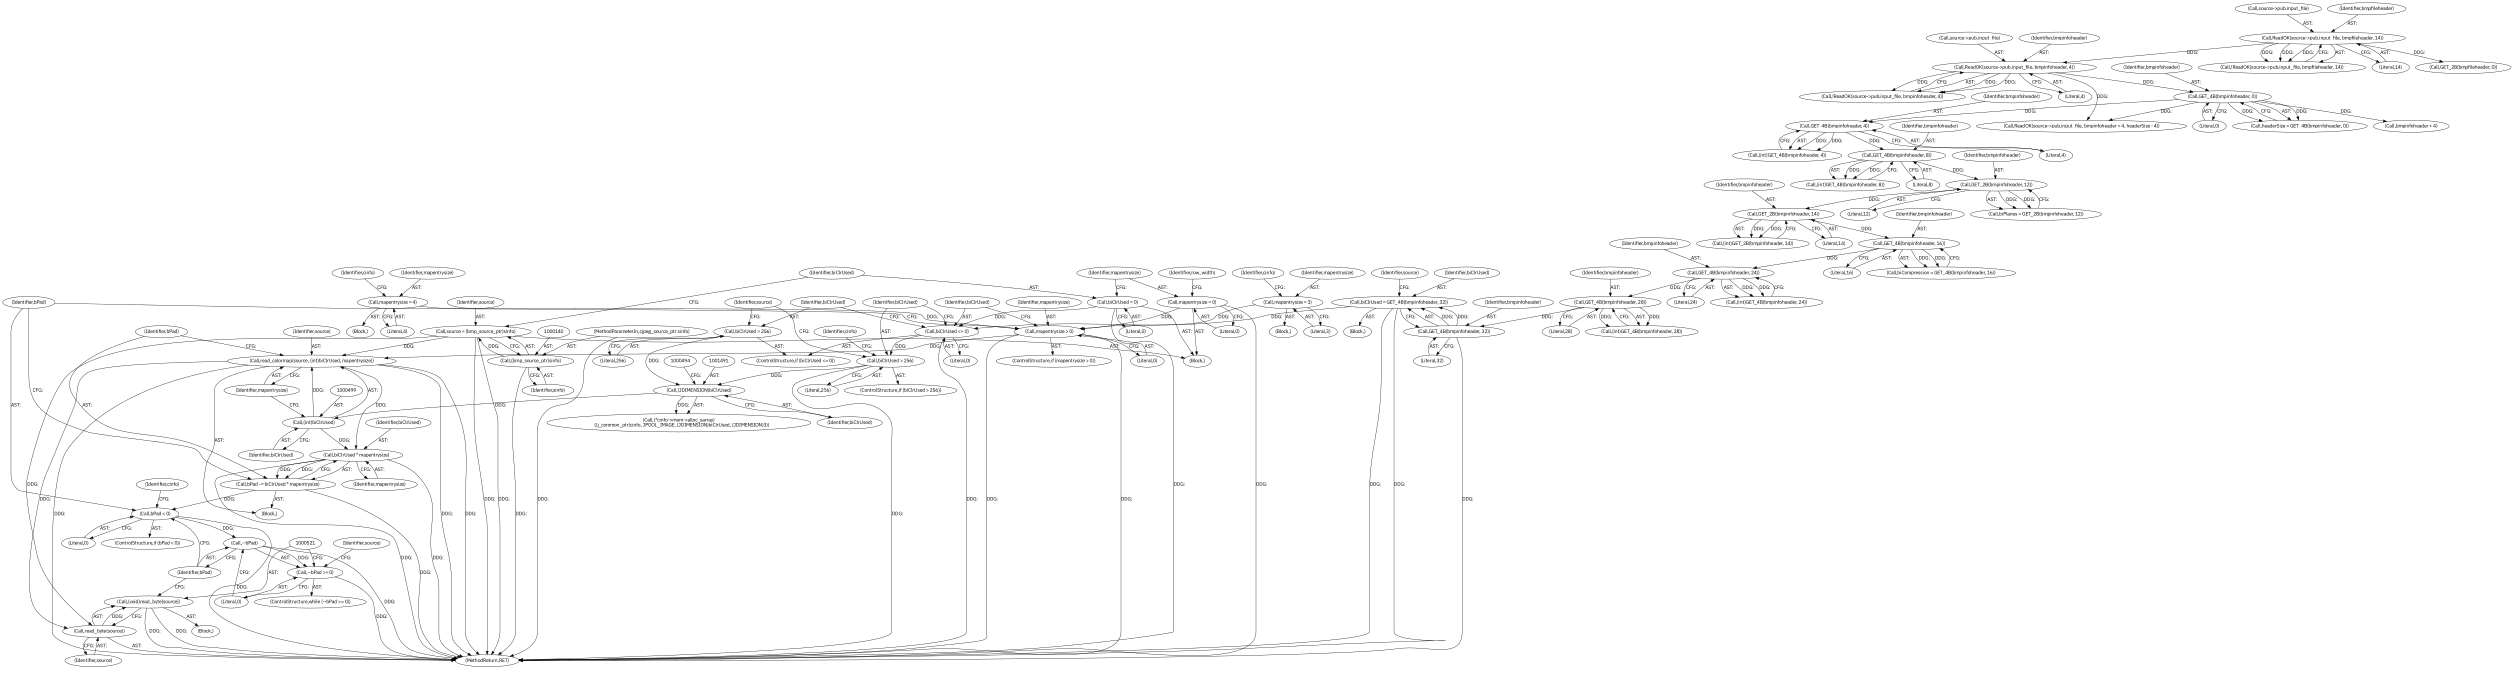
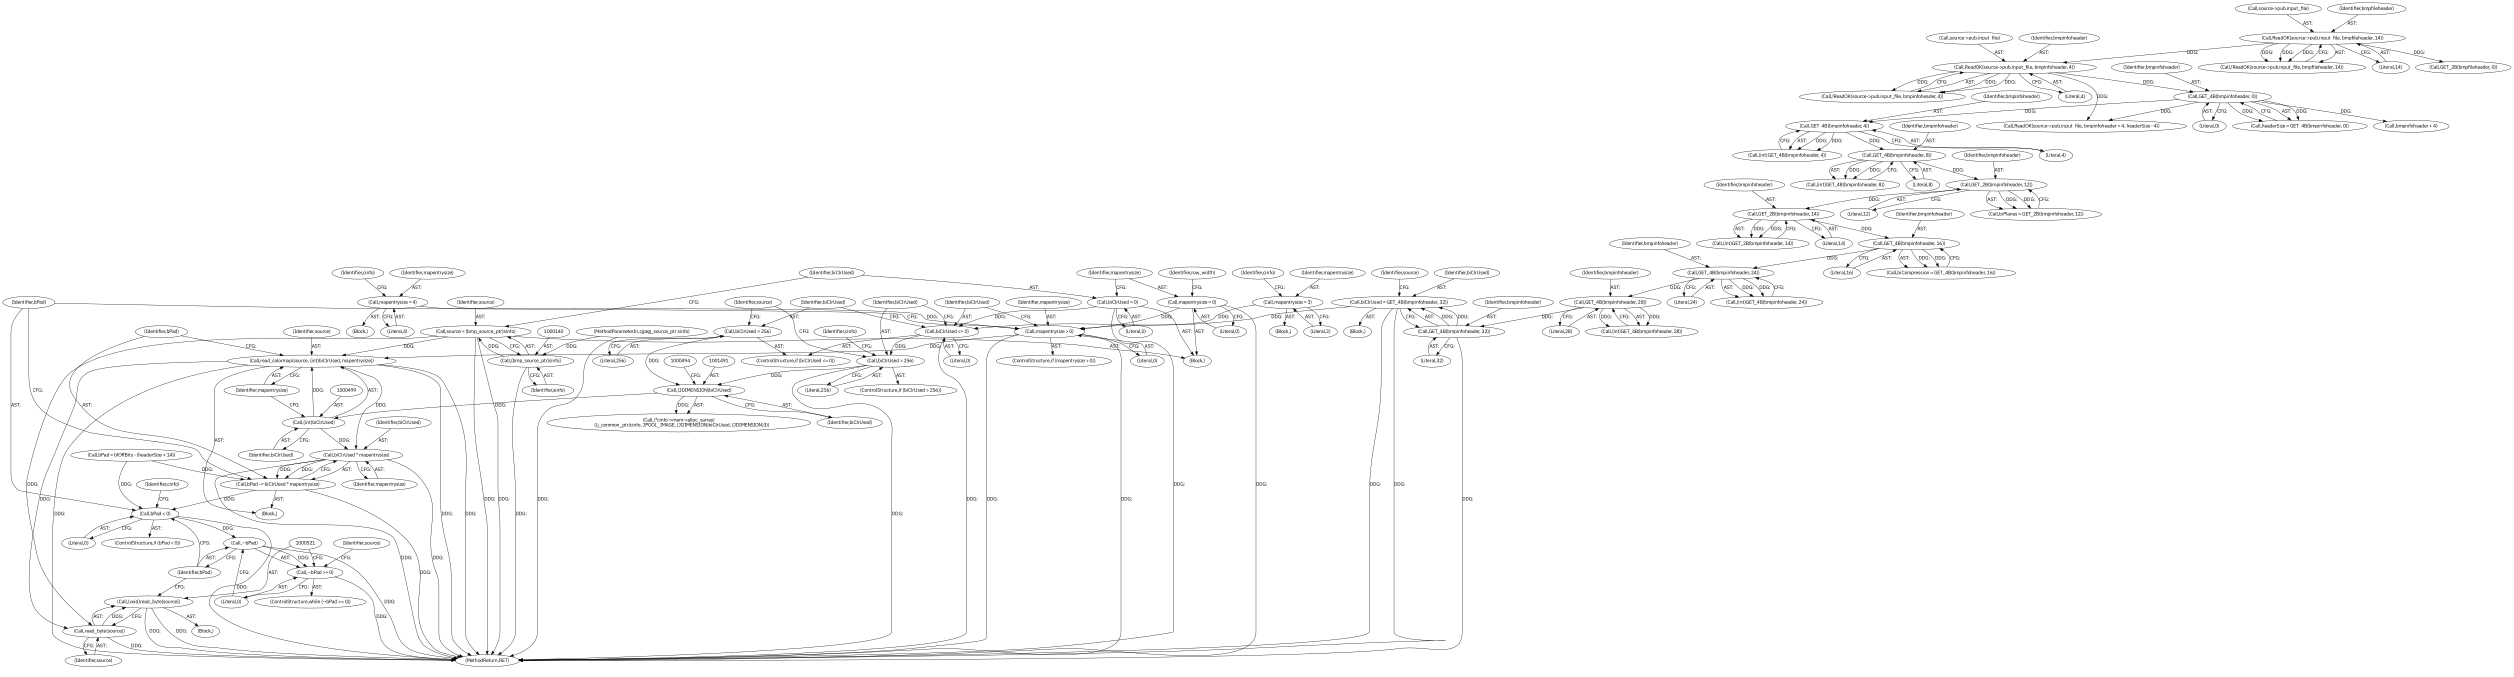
edge "(MethodParameterIn,cjpeg_source_ptr sinfo)" -> "(Call,(bmp_source_ptr)sinfo)": label "AST: " -> "DDG: "
node "(Call,bPad = bfOffBits - (headerSize + 14))": added
edge "(Call,read_byte(source))" -> "(MethodReturn,RET)": label "AST: " -> "DDG: "
